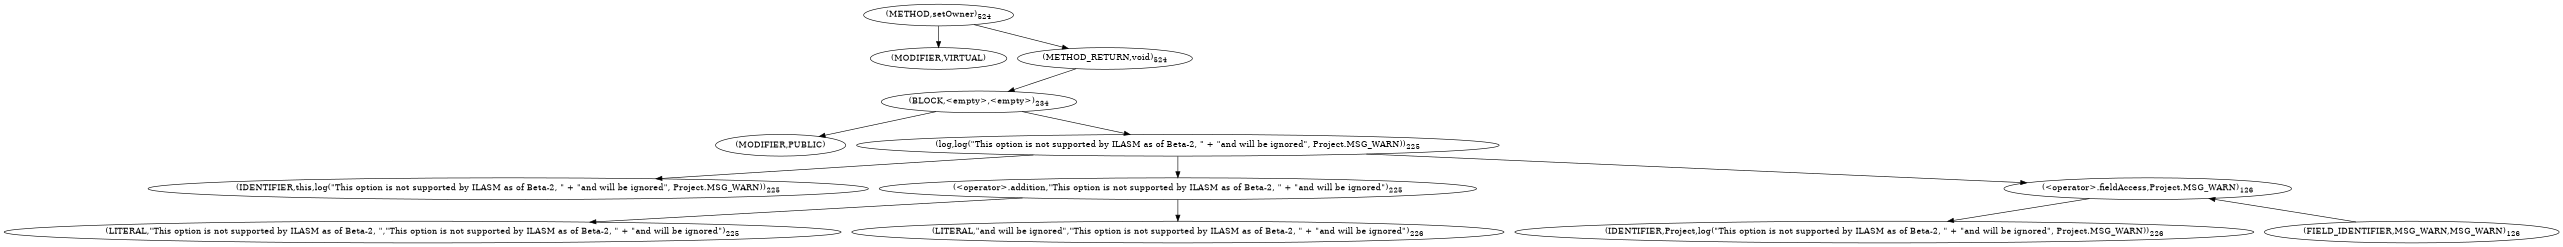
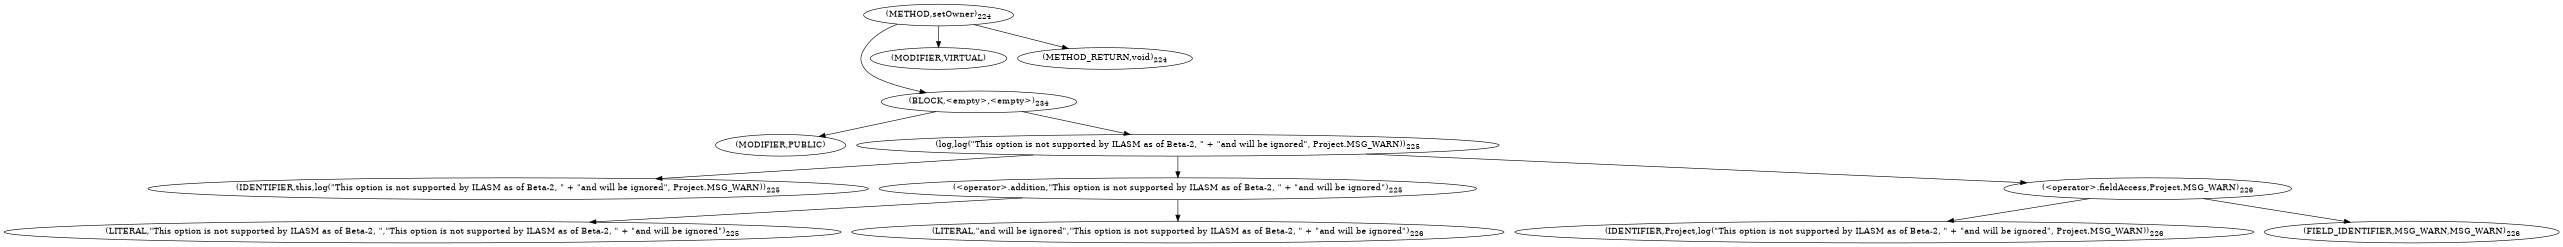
node "(METHOD,setOwner)": text "524" -> "224"
node "(METHOD_RETURN,void)": text "524" -> "224"
edge "(METHOD_RETURN,void)" -> "(BLOCK,<empty>,<empty>)": now "(METHOD,setOwner)" -> "(BLOCK,<empty>,<empty>)"
node "(<operator>.fieldAccess,Project.MSG_WARN)": text "126" -> "226"
edge "(FIELD_IDENTIFIER,MSG_WARN,MSG_WARN)" -> "(<operator>.fieldAccess,Project.MSG_WARN)": reversed
node "(FIELD_IDENTIFIER,MSG_WARN,MSG_WARN)": text "126" -> "226"
